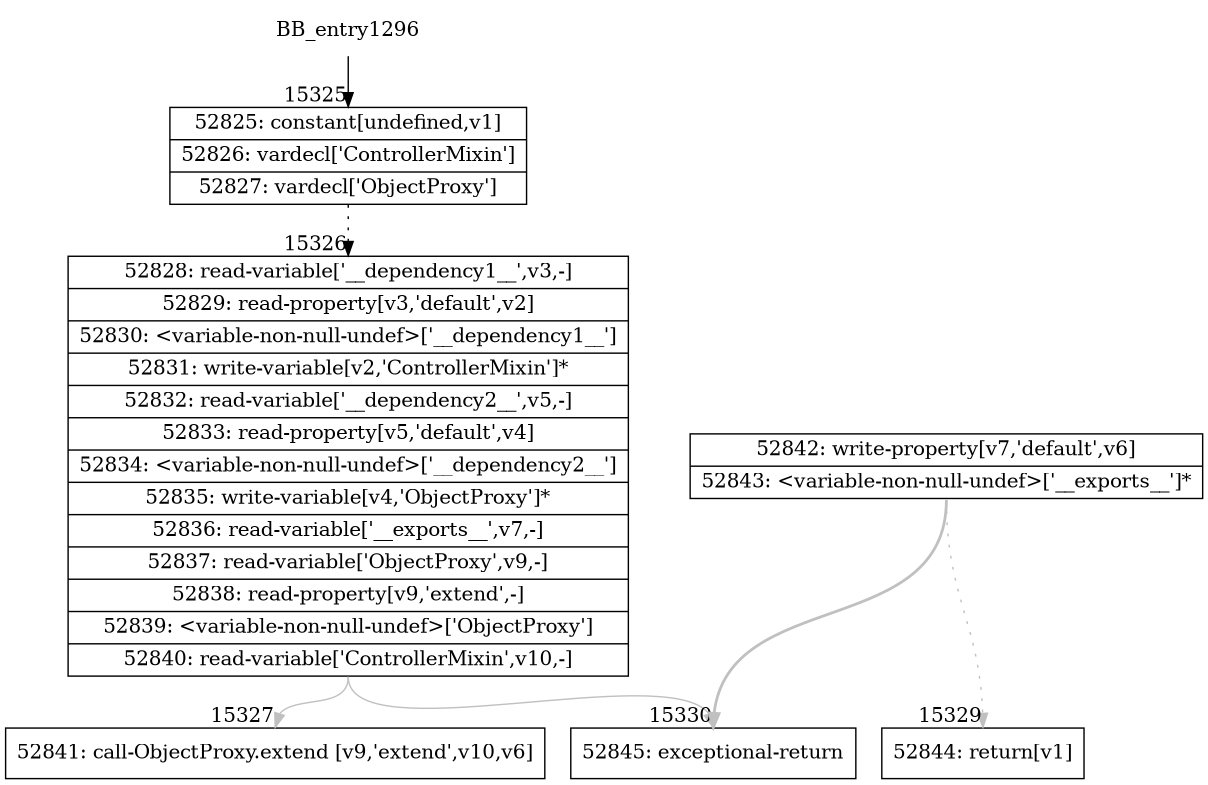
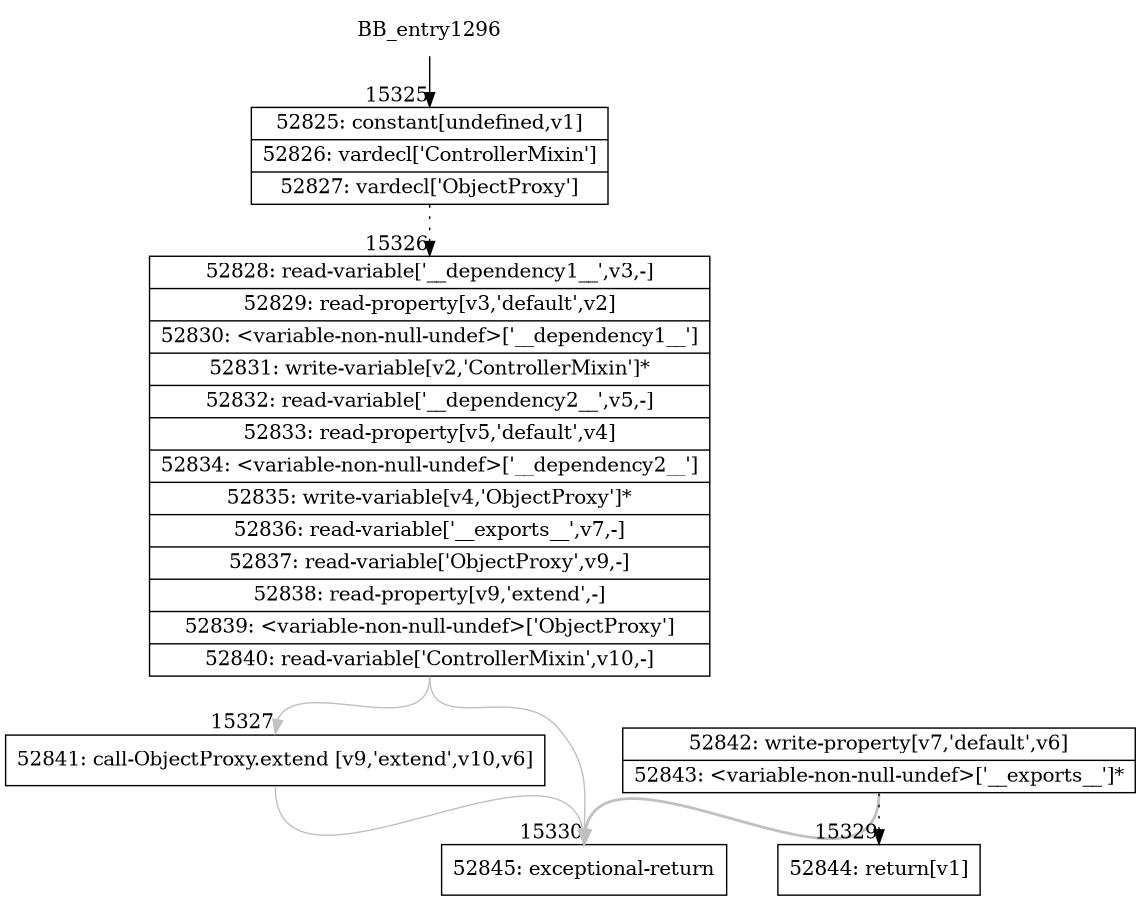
edge "52842: write-property[v7,'default',v6]" -> "52844: return[v1]": color gray -> black
edge "52841: call-ObjectProxy.extend [v9,'extend',v10,v6]" -> "52845: exceptional-return": added
